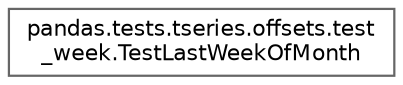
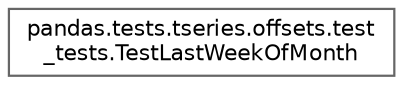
node "pandas.tests.tseries.offsets.test _week.TestLastWeekOfMonth": label "pandas.tests.tseries.offsets.test _week.TestLastWeekOfMonth" -> "pandas.tests.tseries.offsets.test _tests.TestLastWeekOfMonth"
